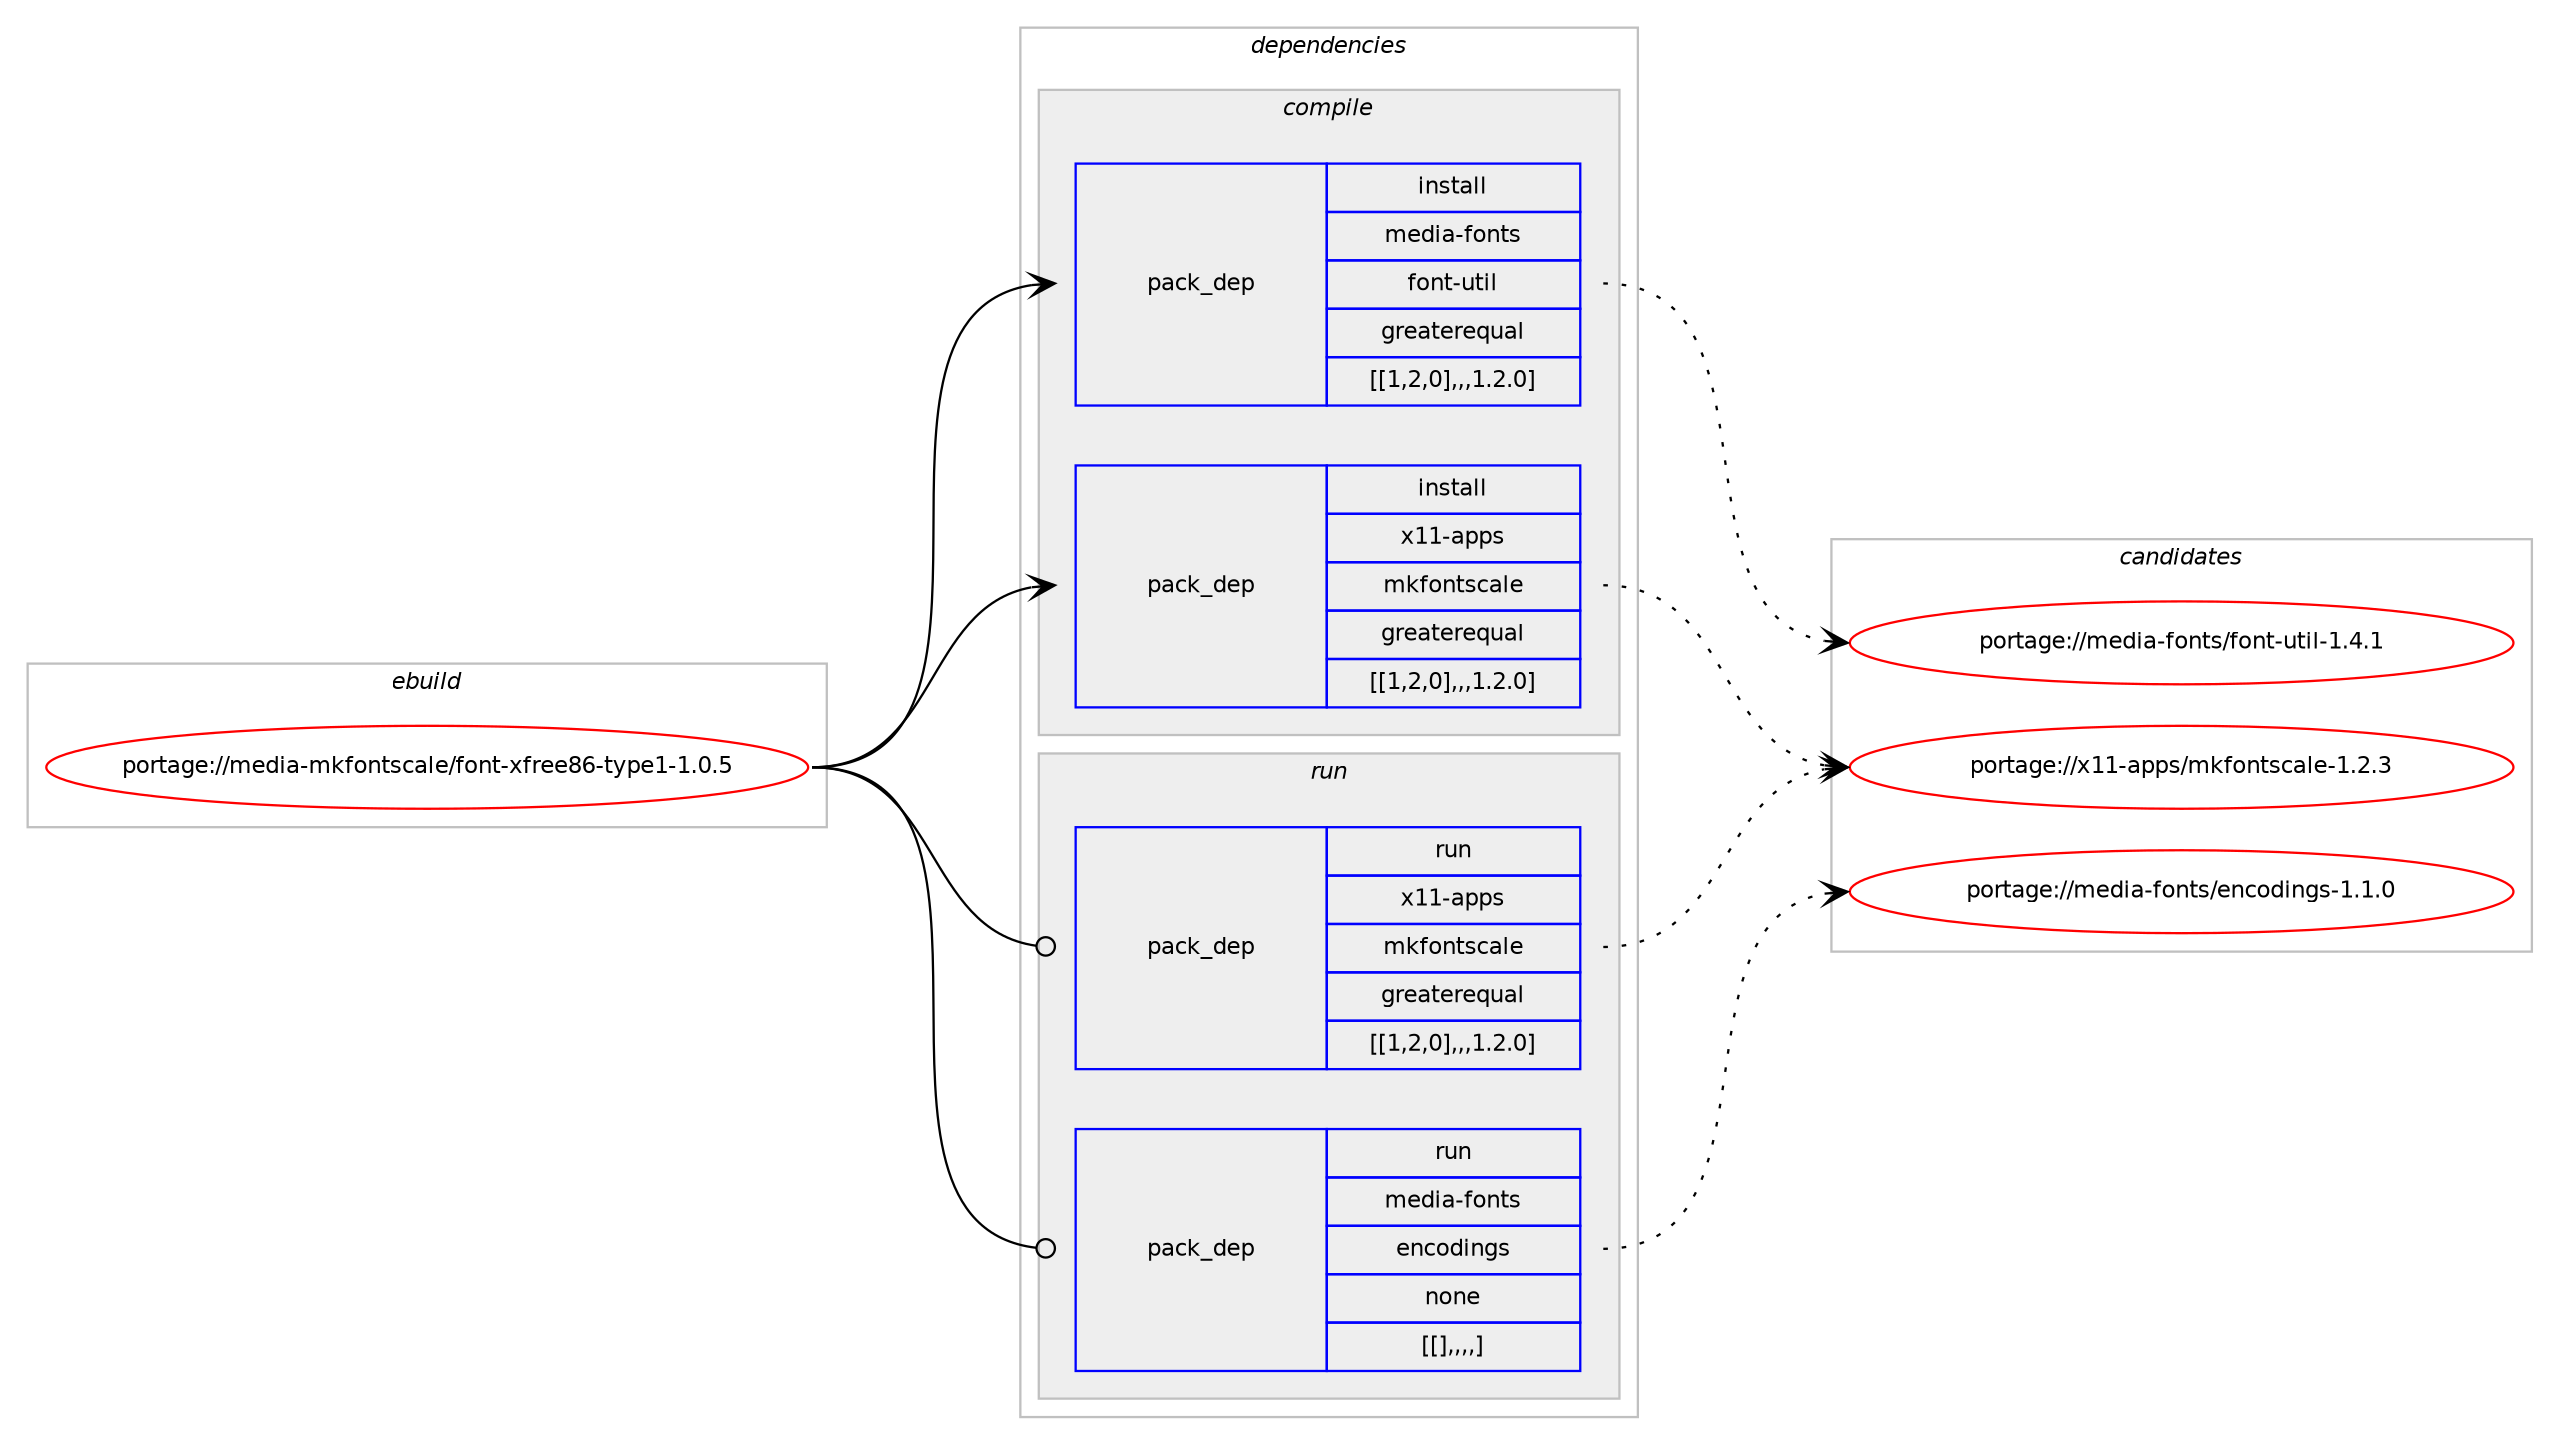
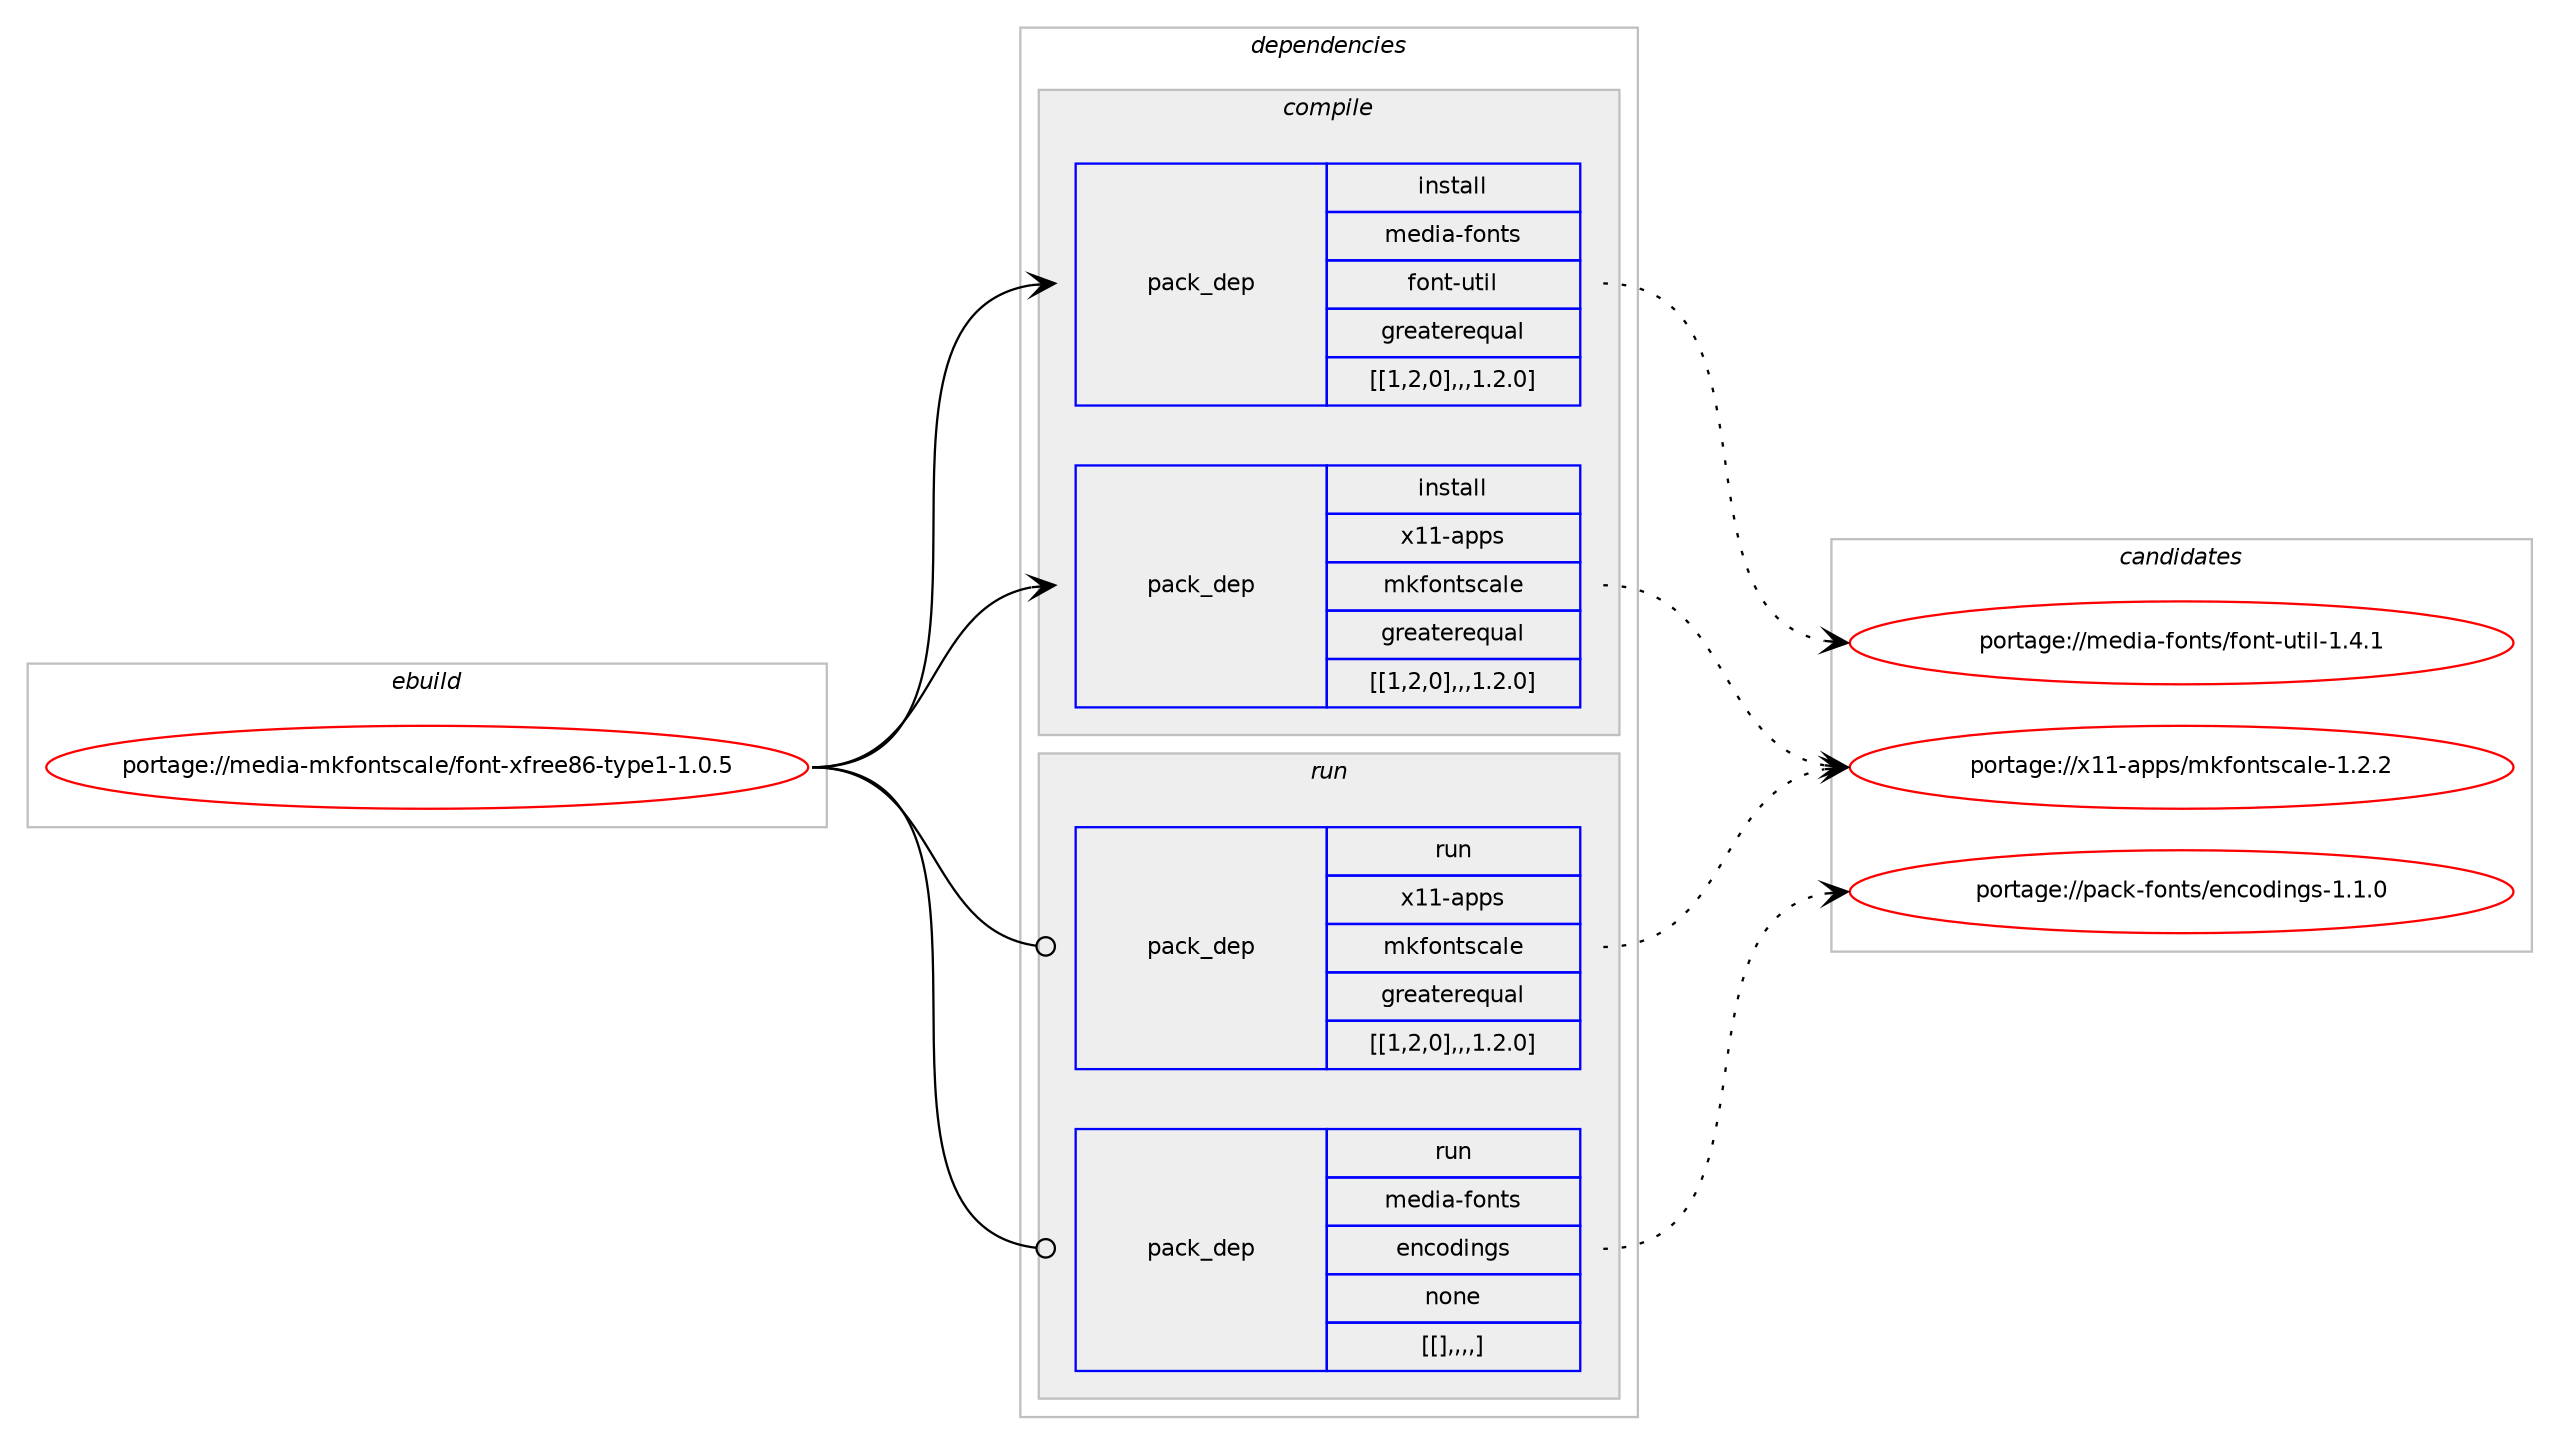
node "portage://x11-apps/mkfontscale-1.2.3": label "portage://x11-apps/mkfontscale-1.2.3" -> "portage://x11-apps/mkfontscale-1.2.2"
node "portage://media-fonts/encodings-1.1.0": label "portage://media-fonts/encodings-1.1.0" -> "portage://pack-fonts/encodings-1.1.0"
